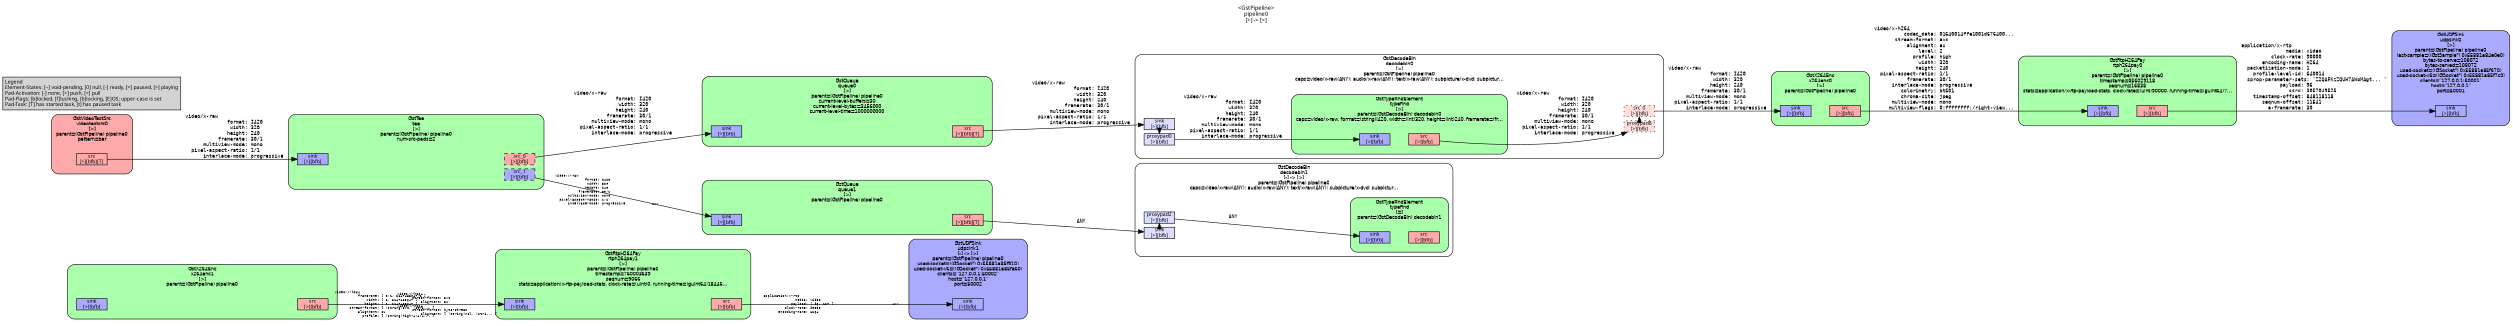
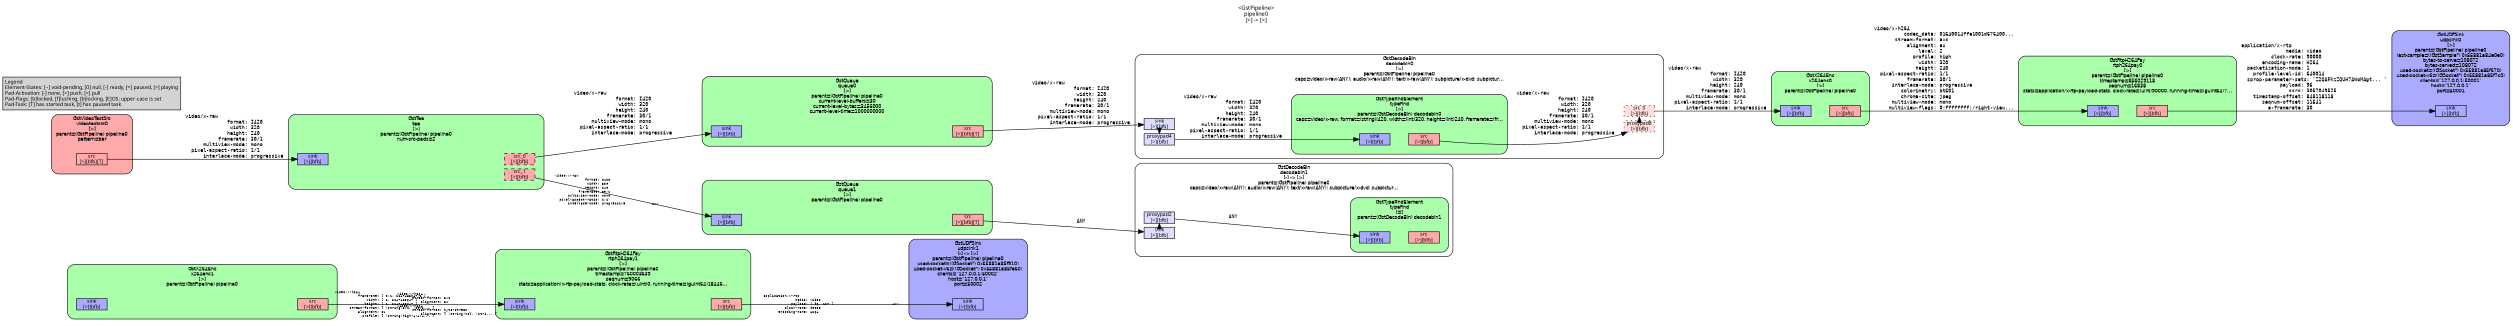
node "proxypad0 [>][bfb]": label "proxypad0 [>][bfb]" -> "proxypad4 [>][bfb]"
node "src_1 [>][bfb]": fillcolor #aaaaff -> #ffaaaa
